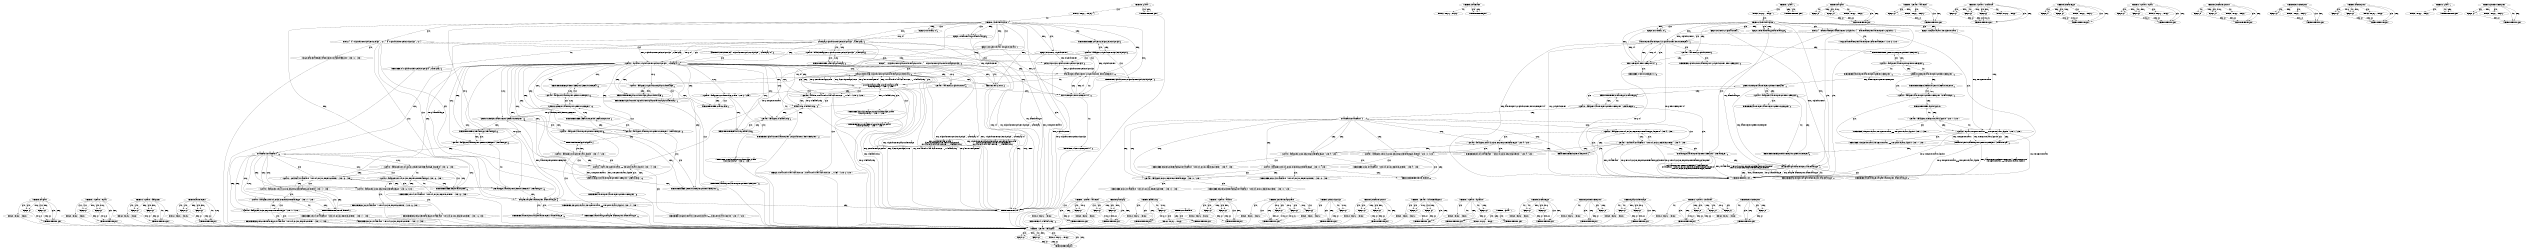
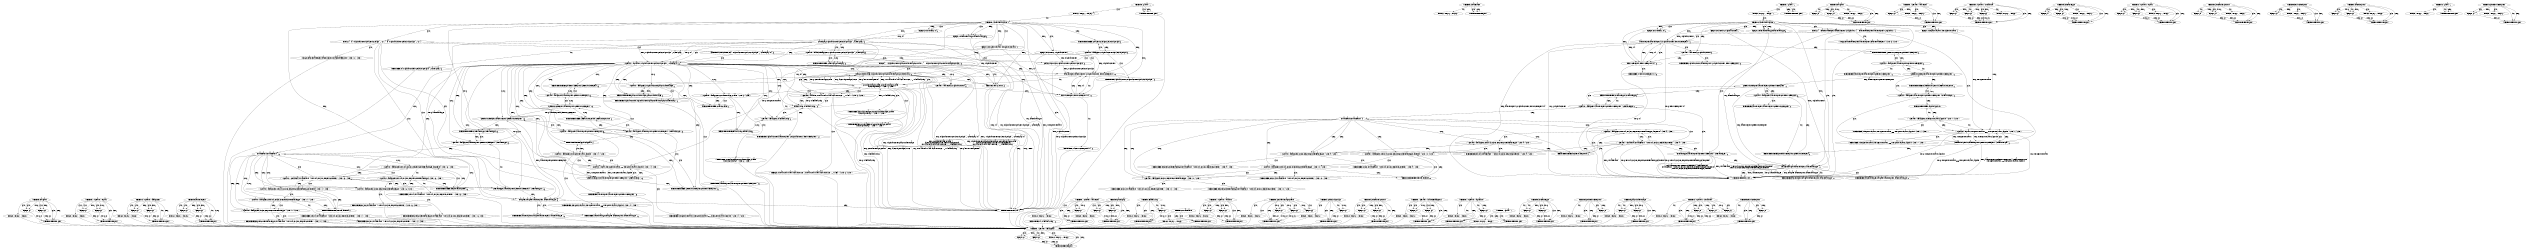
edge "(ElidedString,url.ElidedString())" -> "(<operator>.fieldAccess,url.ElidedString)": label "DDG: " -> "AST: "
edge "(<operator>.fieldAccess,url.ElidedString)" -> "(FIELD_IDENTIFIER,ElidedString,ElidedString)": removed, label "AST:"
edge "(FIELD_IDENTIFIER,ElidedString,ElidedString)" -> "(<operator>.fieldAccess,url.ElidedString)": label "CFG: " -> "CDG: "
